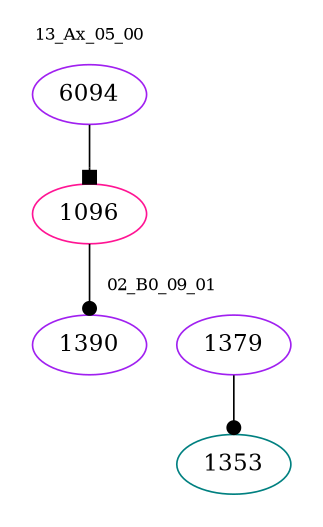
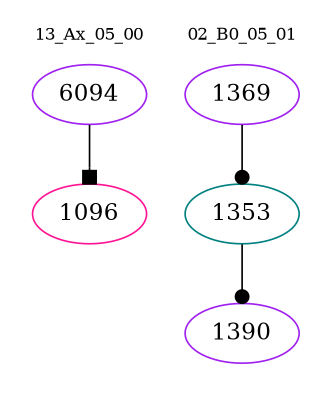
edge "1096" -> "1390": now "1353" -> "1390"
cluster "02_B0_09_01": label "02_B0_09_01" -> "02_B0_05_01"
node "1379": label "1379" -> "1369"
